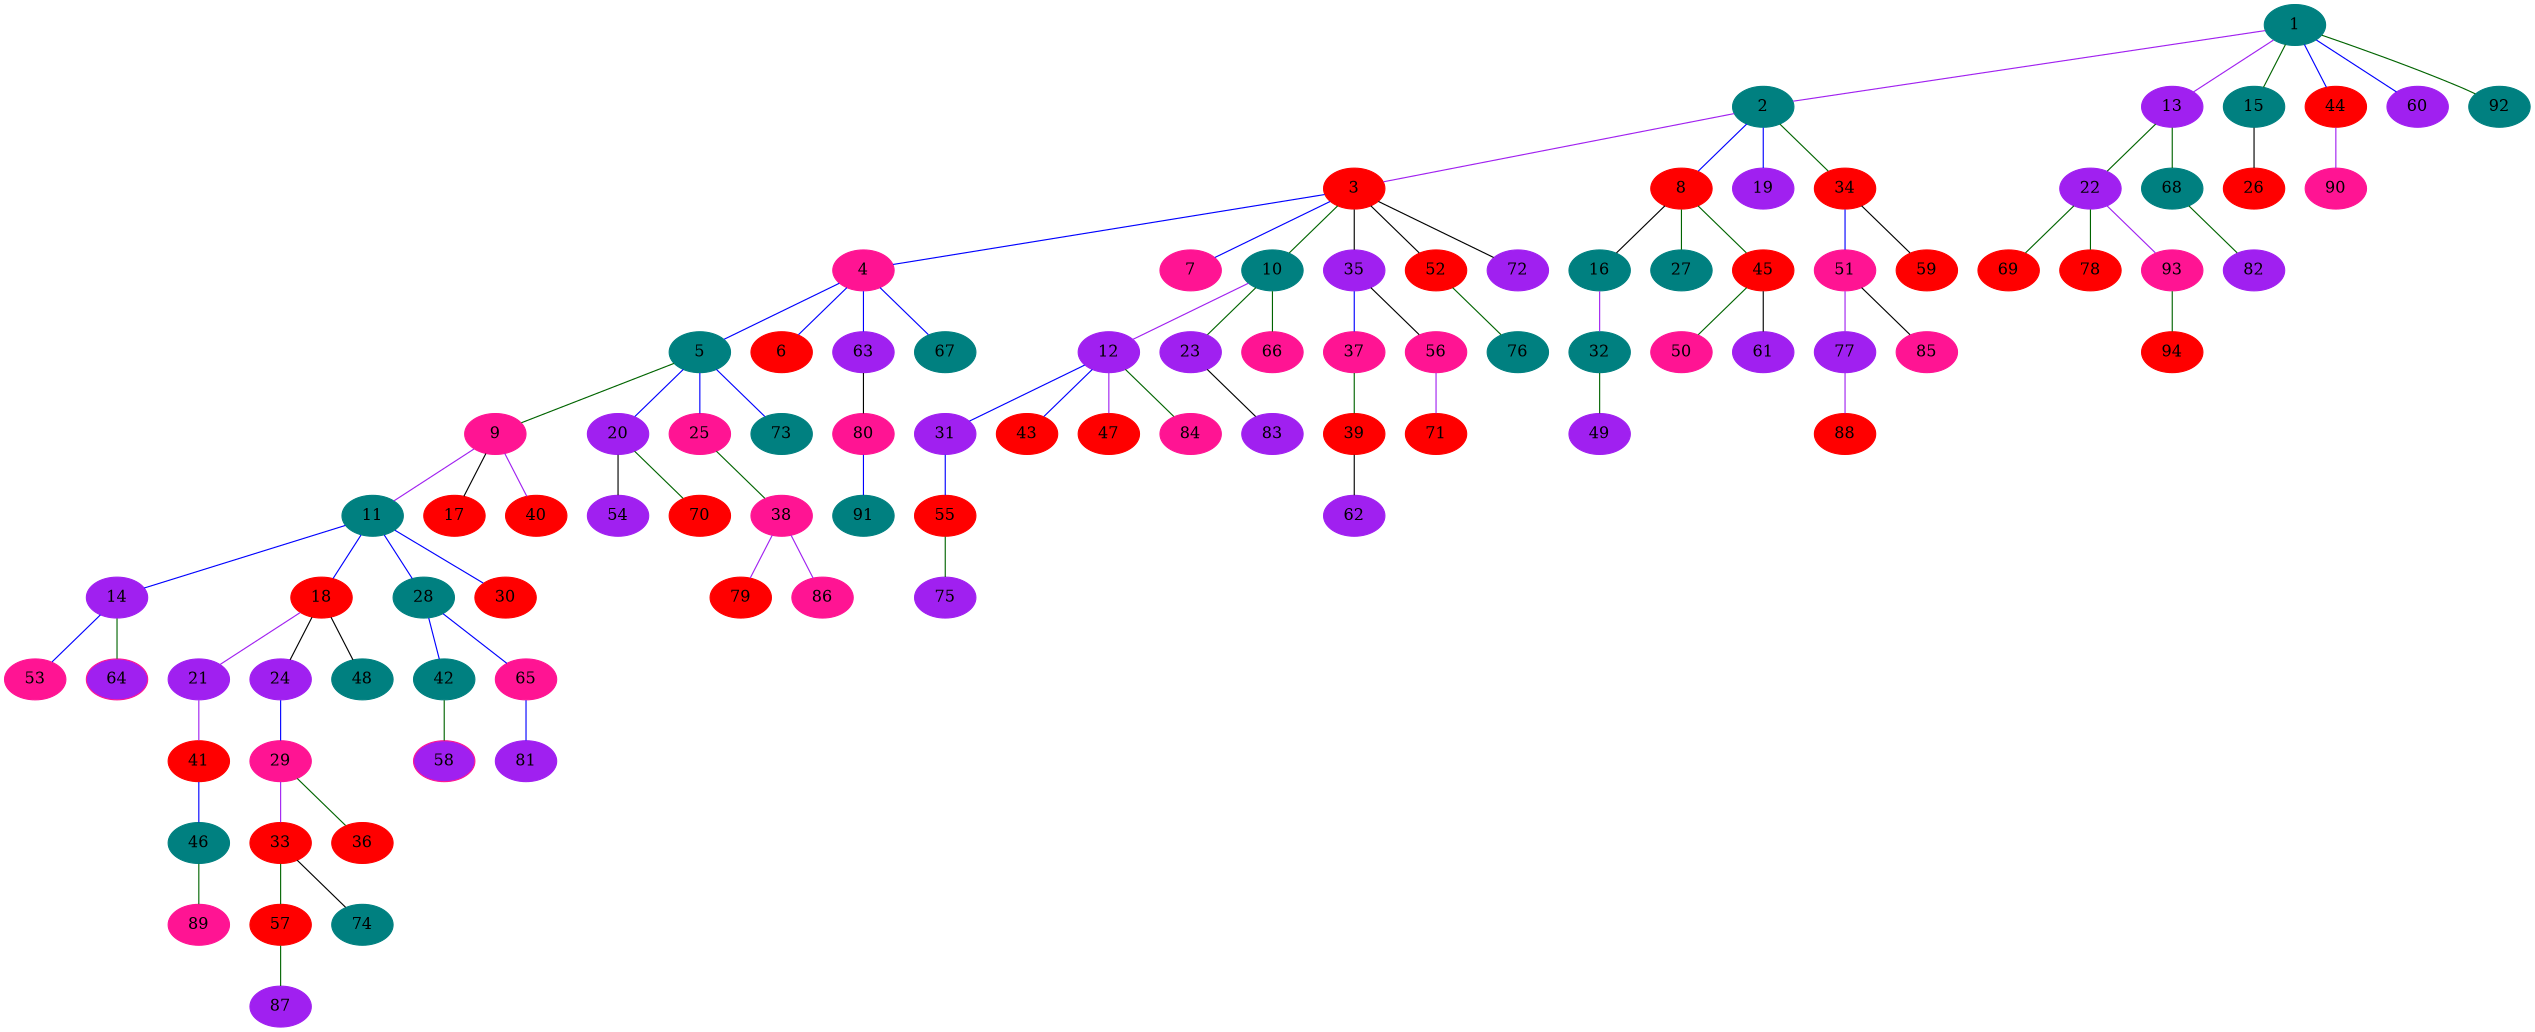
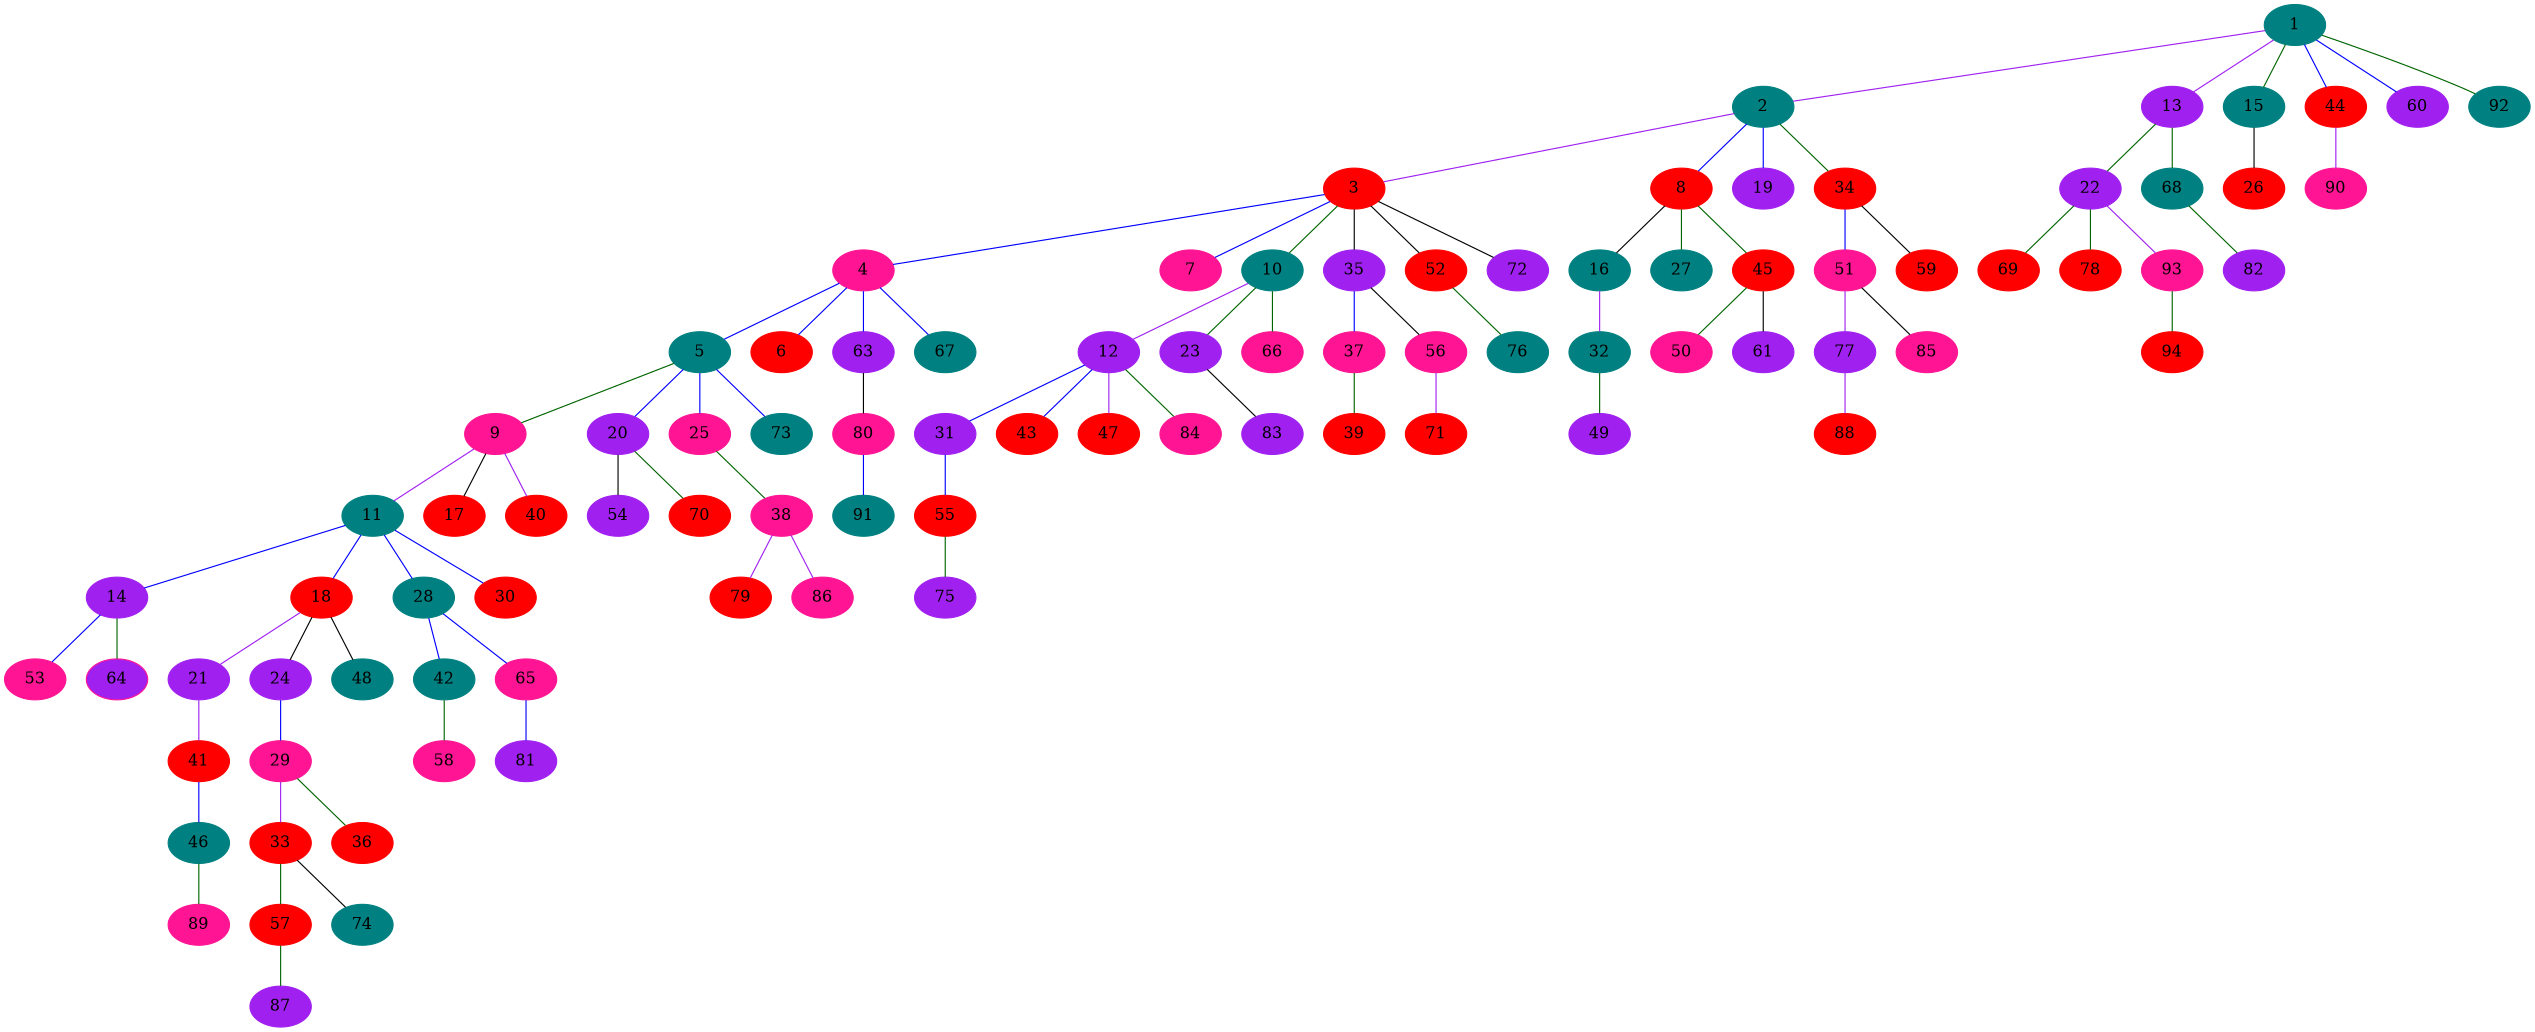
node "62": removed
node "58": fillcolor purple -> deeppink
